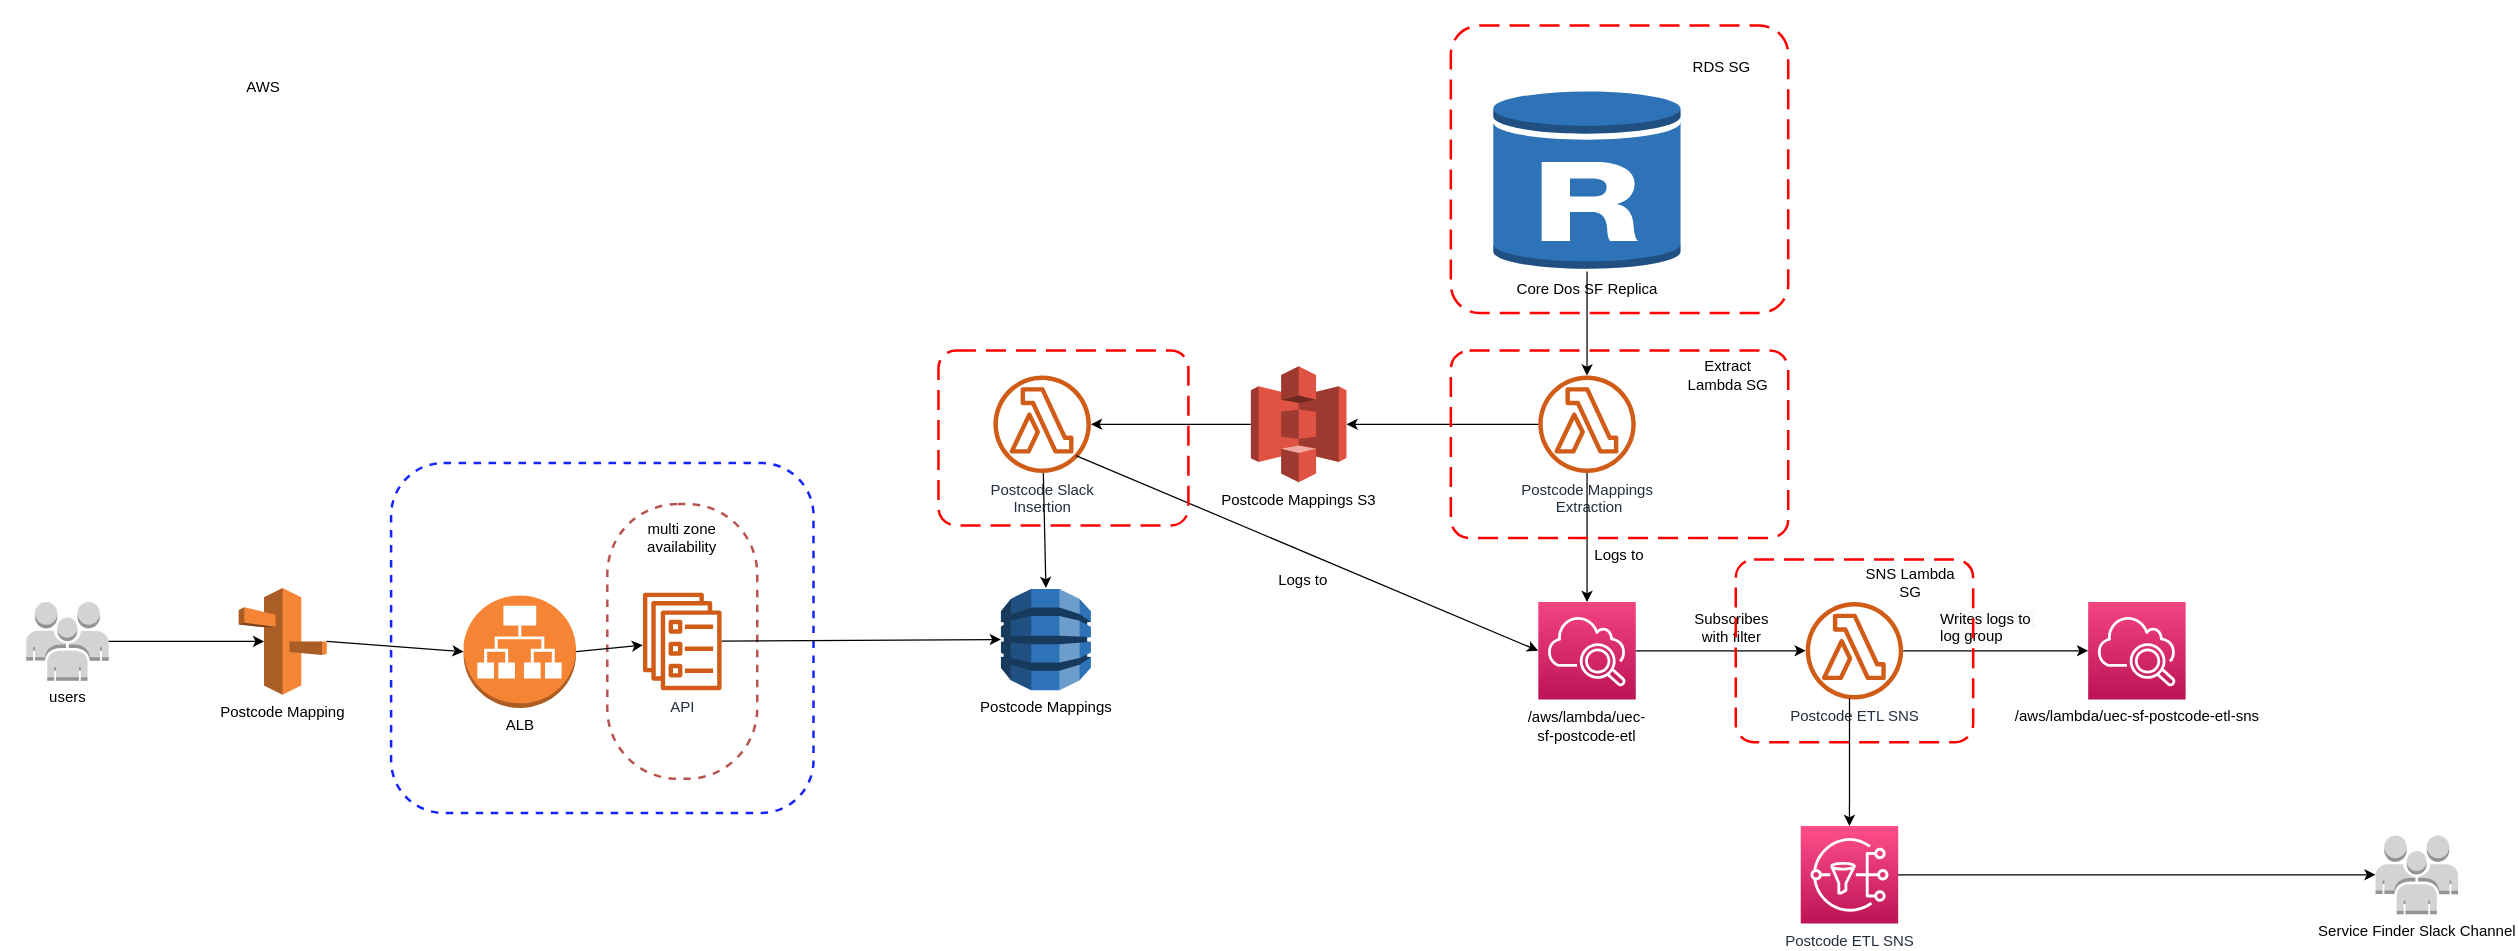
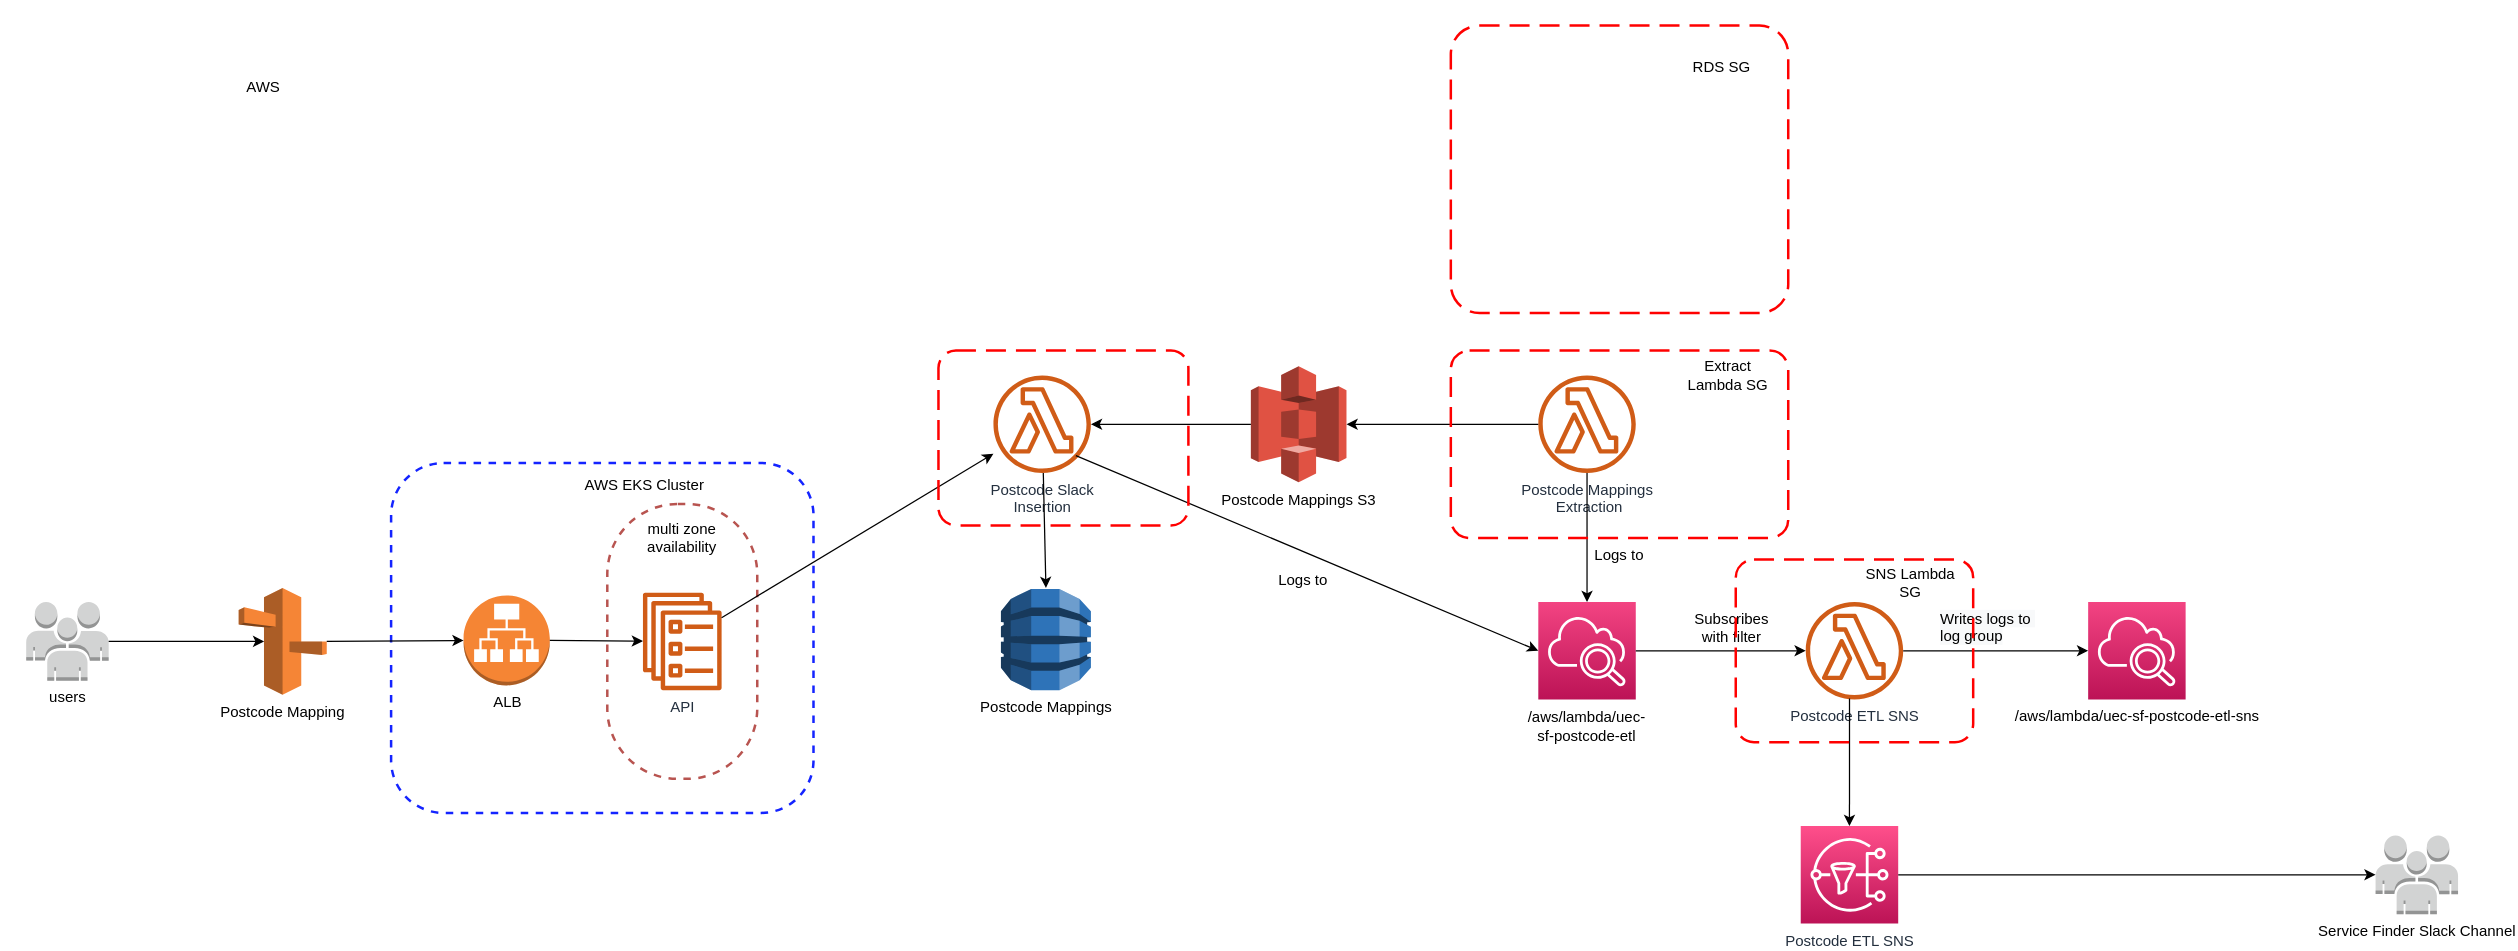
node "Core Dos SF Replica": removed
edge "Core Dos SF Replica" -> "Postcode Mappings Extraction": removed
node "AWS EKS Cluster": added
edge "API" -> "Postcode Mappings": now "API" -> "Postcode Slack Insertion"
node "ALB": size 113x113 -> 86x90
